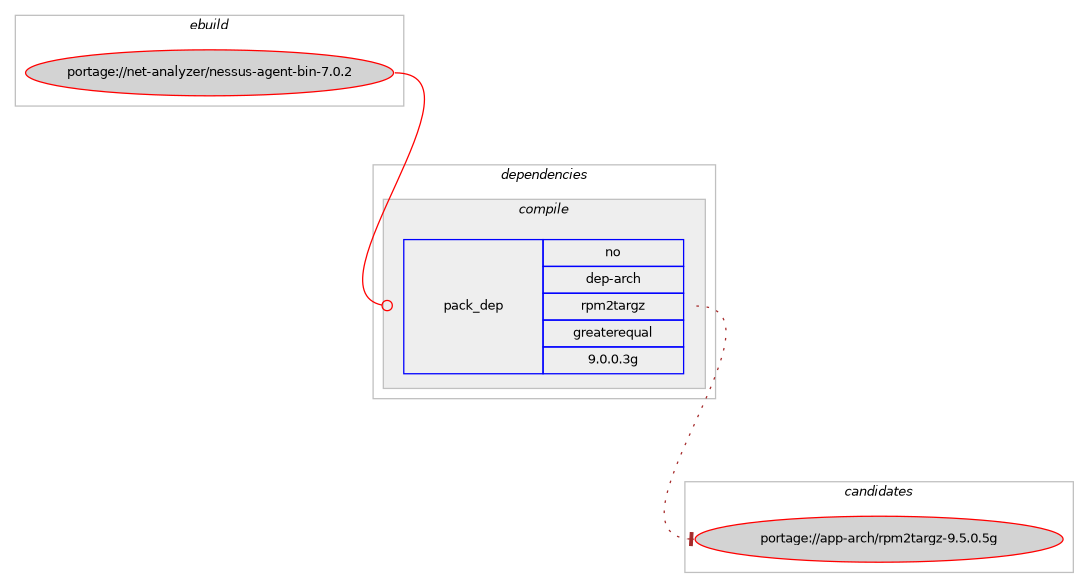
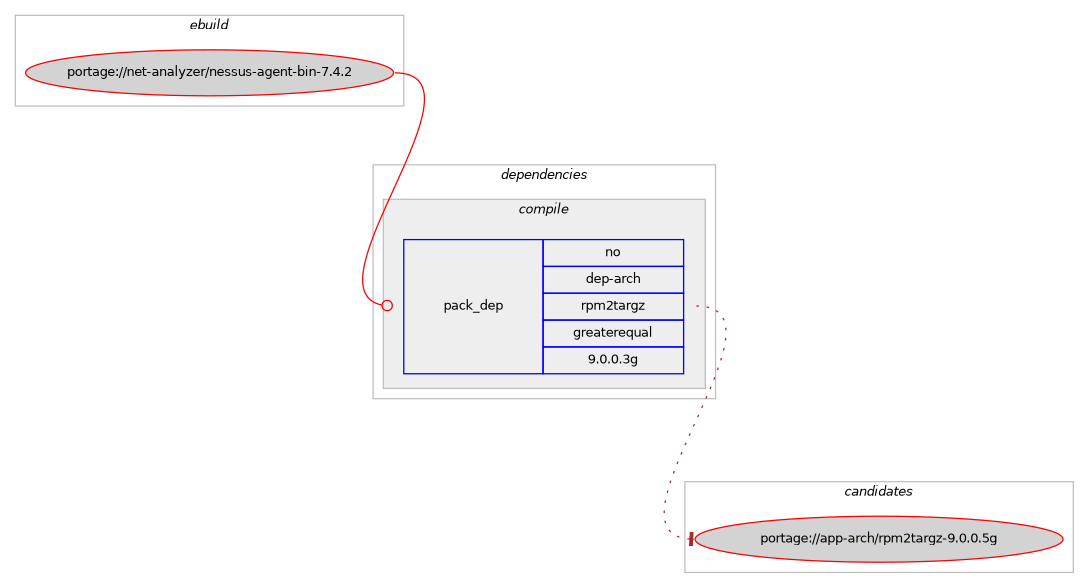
node "portage://net-analyzer/nessus-agent-bin-7.0.2": label "portage://net-analyzer/nessus-agent-bin-7.0.2" -> "portage://net-analyzer/nessus-agent-bin-7.4.2"
node "portage://app-arch/rpm2targz-9.5.0.5g": label "portage://app-arch/rpm2targz-9.5.0.5g" -> "portage://app-arch/rpm2targz-9.0.0.5g"
